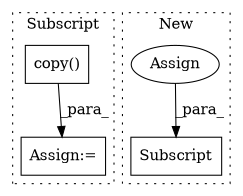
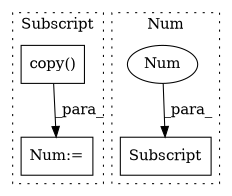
cluster "New": label "New" -> "Num"
node "Assign": label "Assign" -> "Num"
node "Assign:=": label "Assign:=" -> "Num:="
